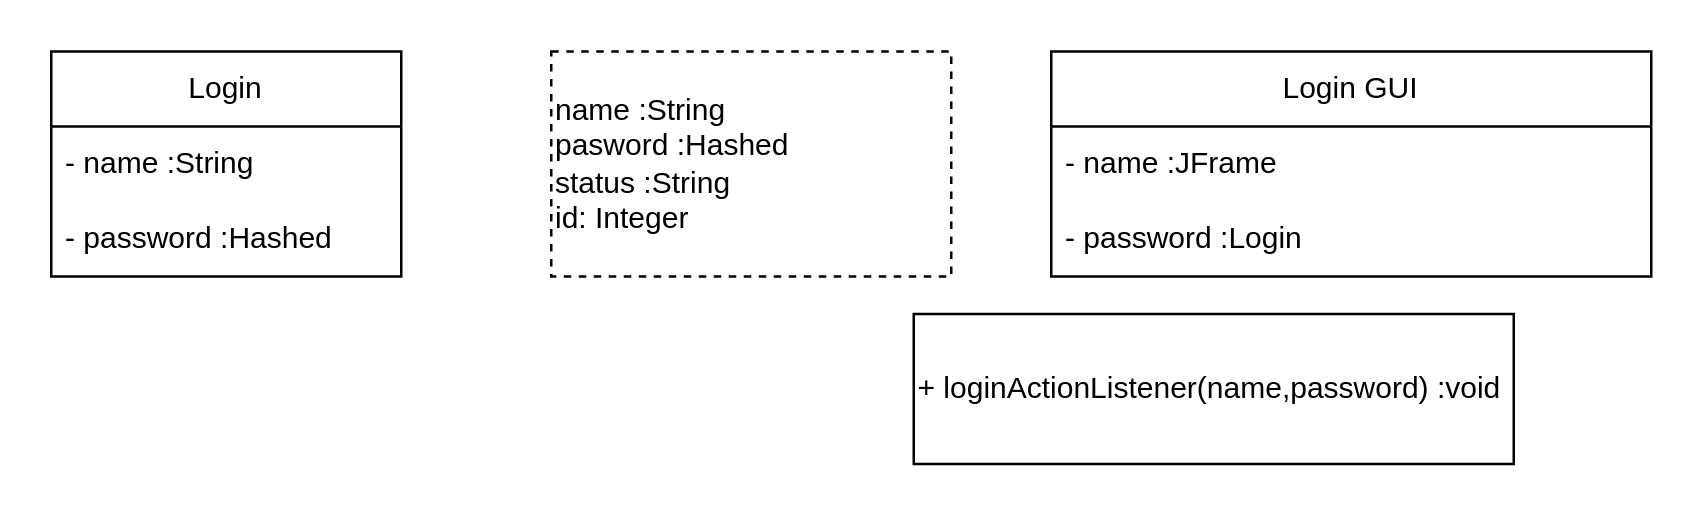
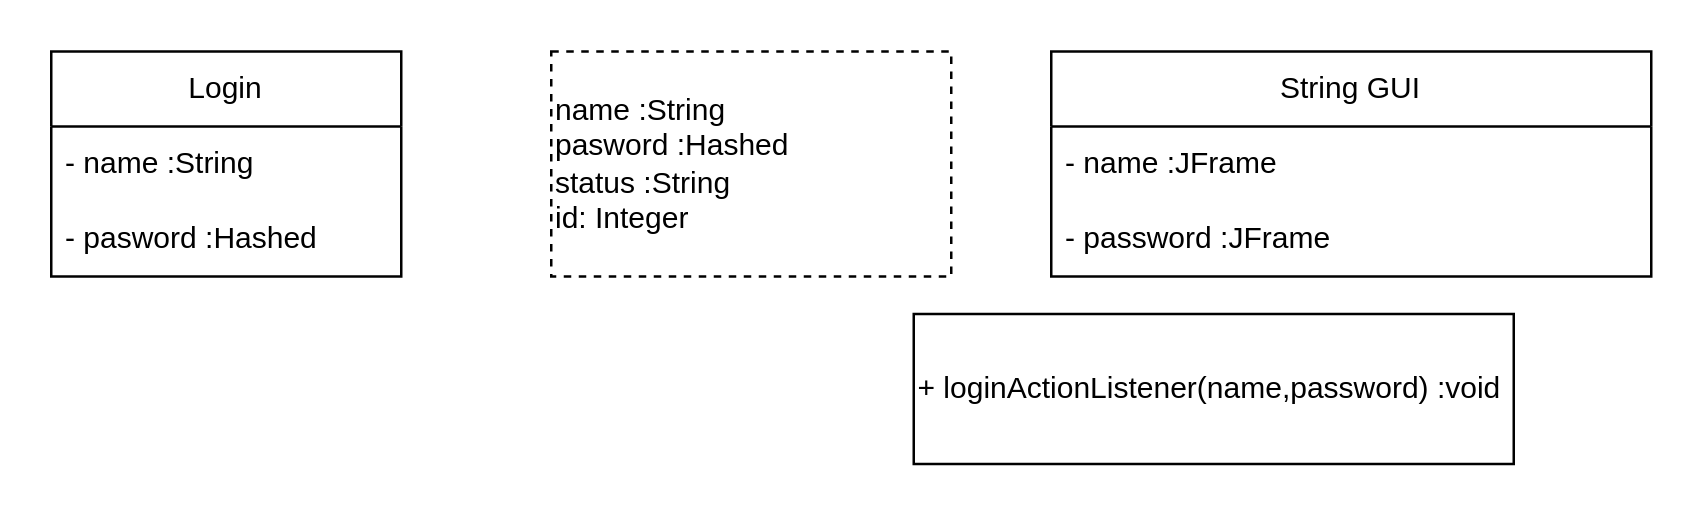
node "Login GUI": label "Login GUI" -> "String GUI"
node "- password :Hashed": label "- password :Hashed" -> "- pasword :Hashed"
node "- password :Login": label "- password :Login" -> "- password :JFrame"
